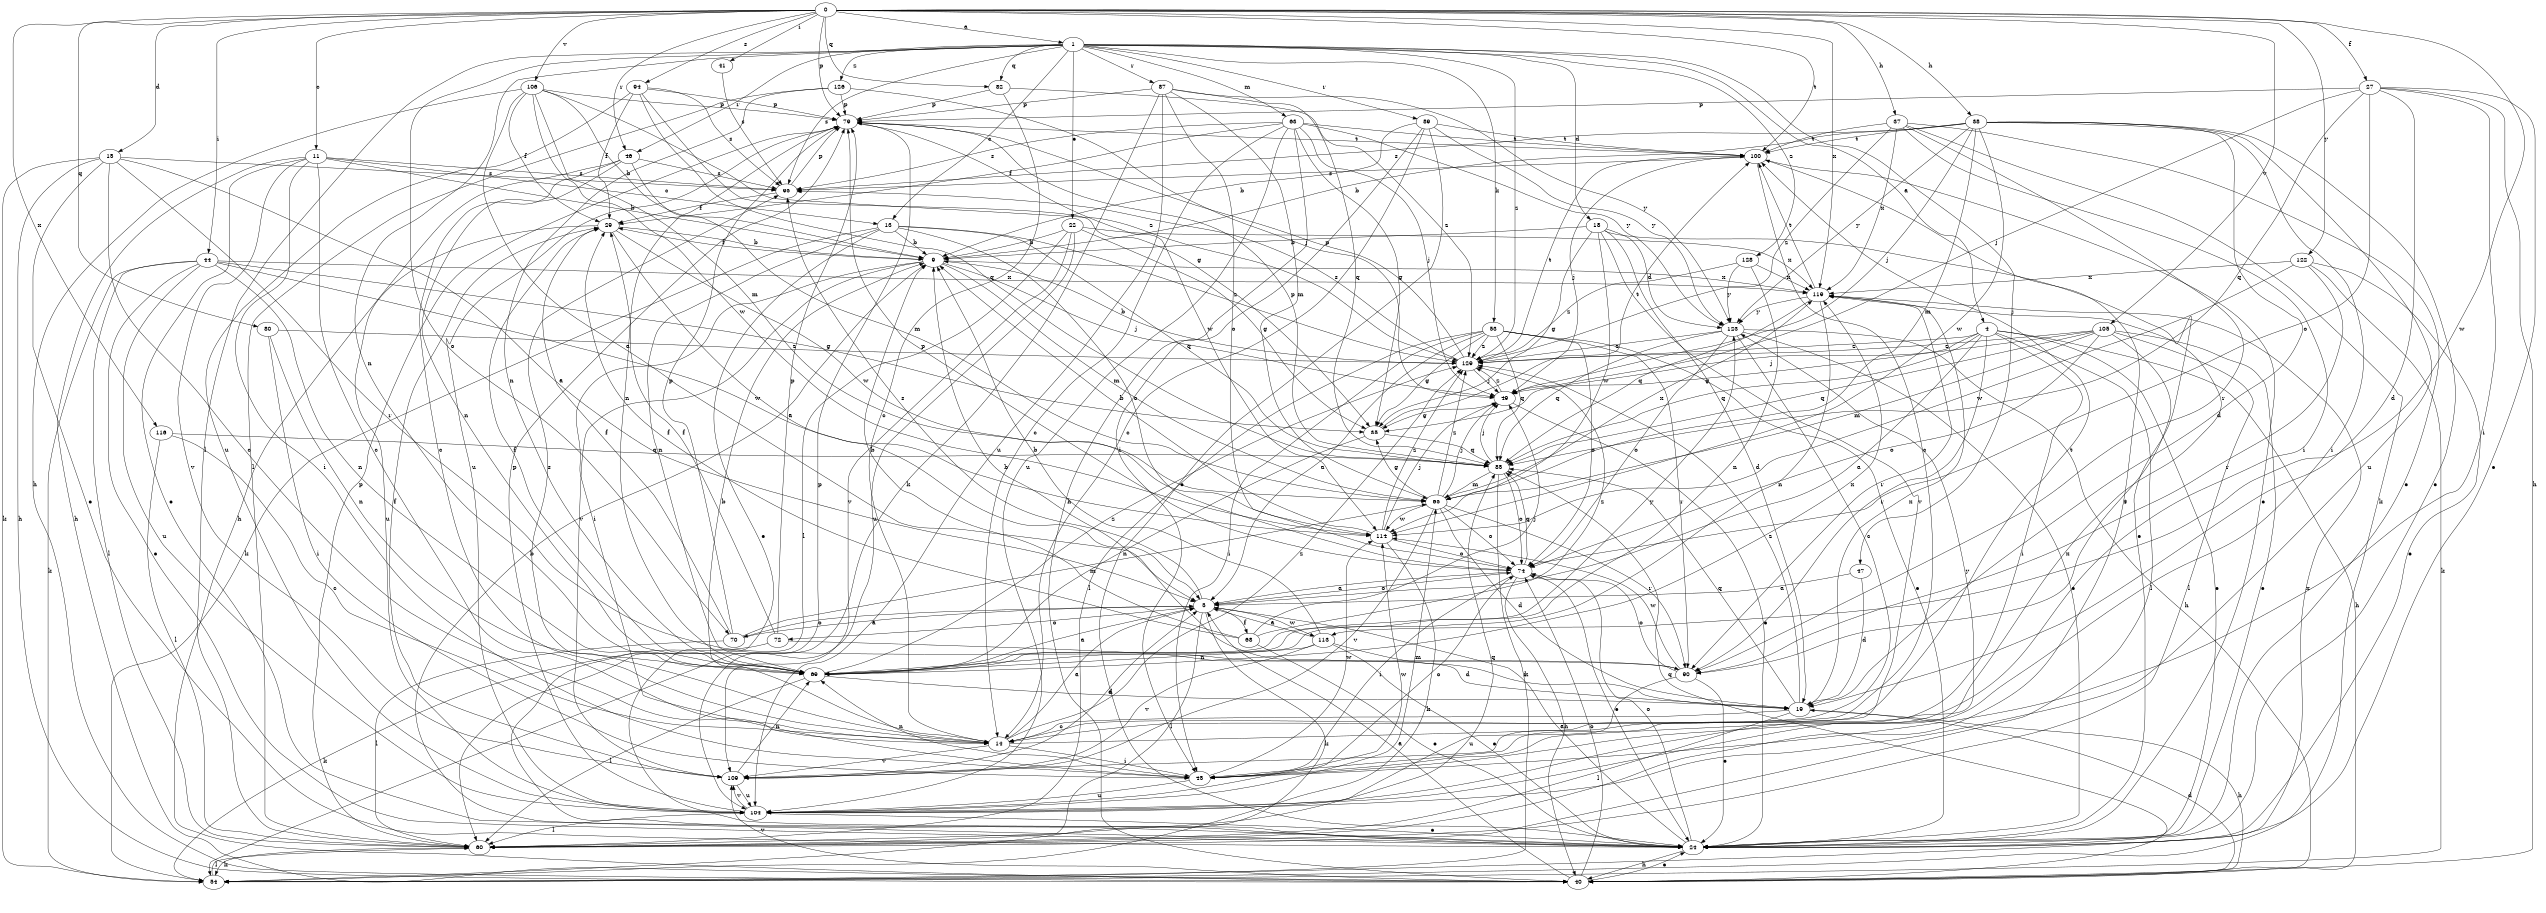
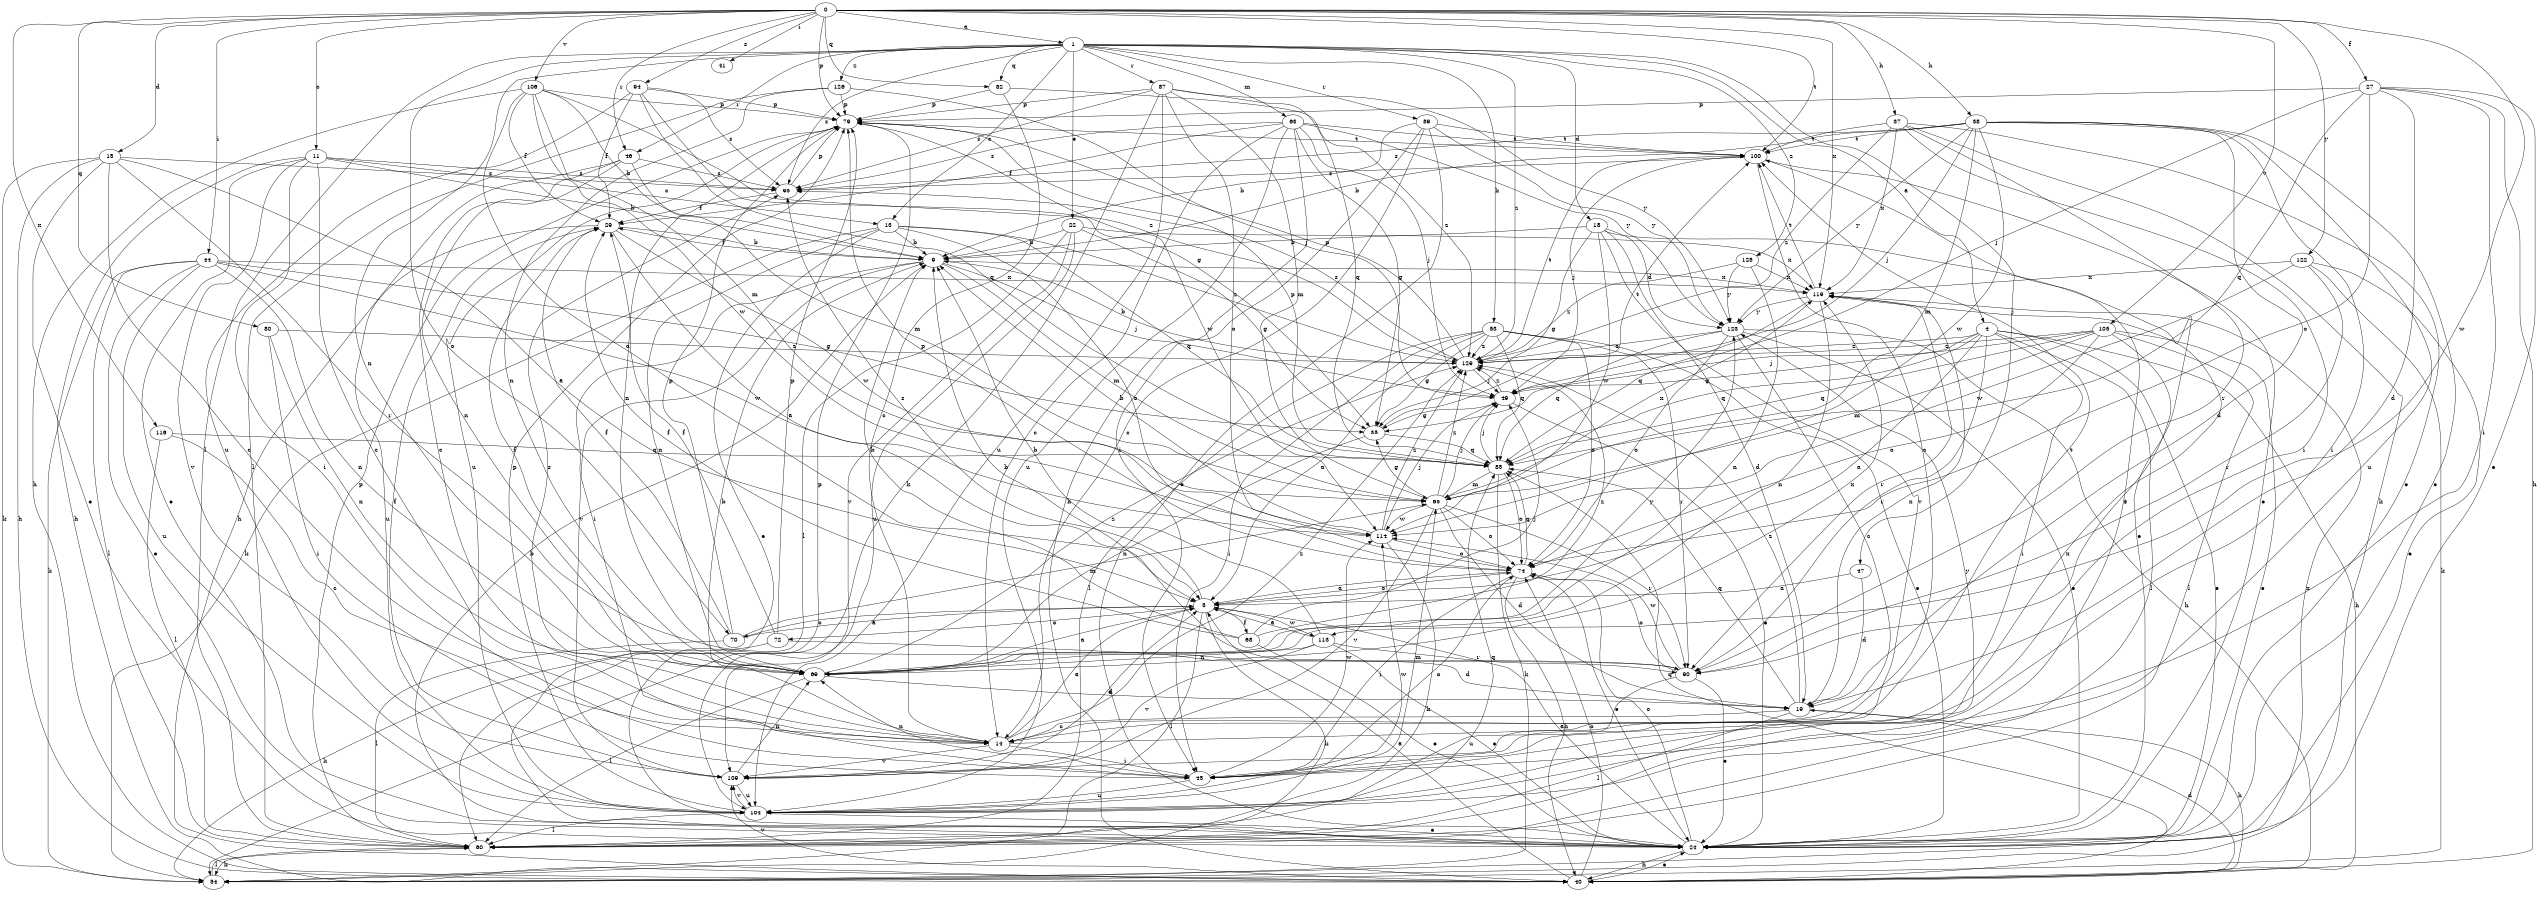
edge "41" -> "95": now "87" -> "95"
edge "113" -> "19": now "113" -> "90"
